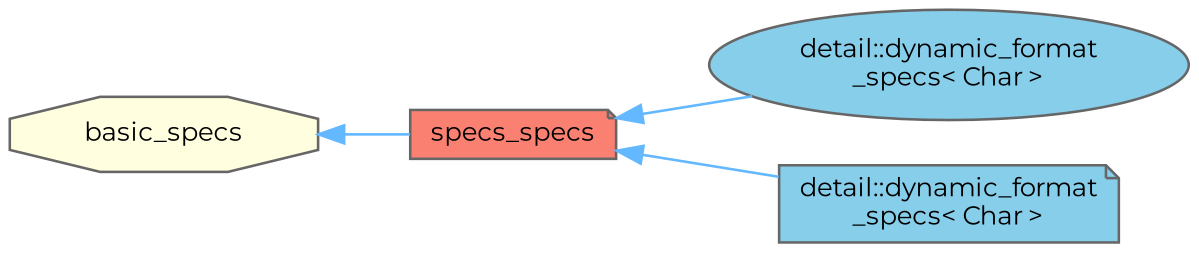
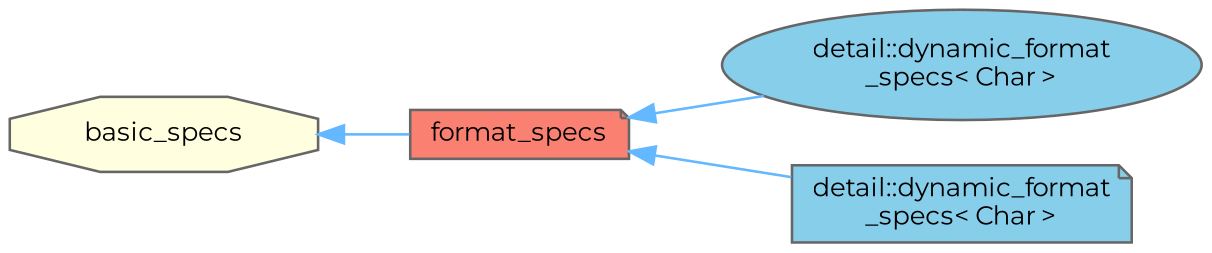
node "specs_specs": label "specs_specs" -> "format_specs"
